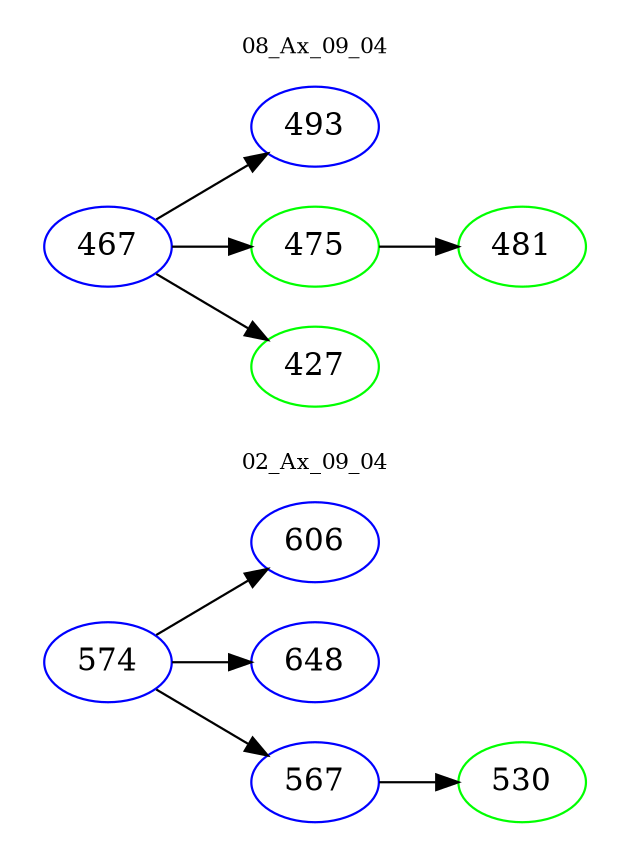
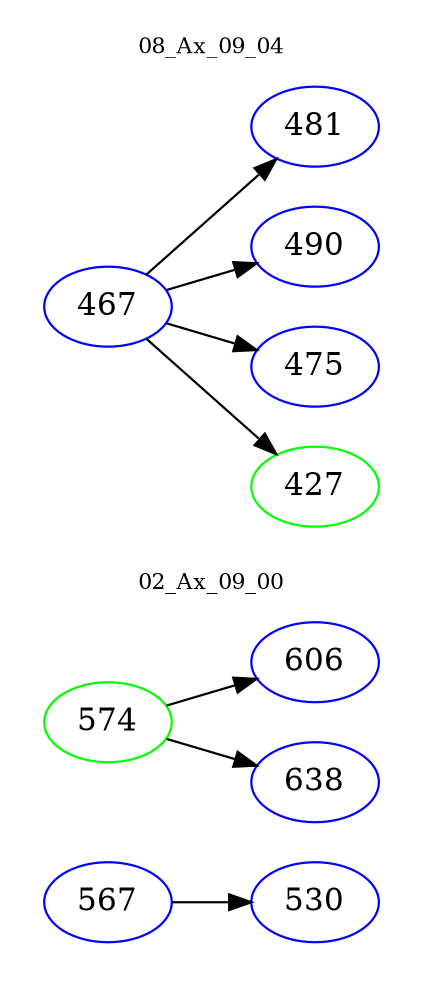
node "493": label "493" -> "490"
node "475": color green -> blue
edge "475" -> "481": now "467" -> "481"
node "481": color green -> blue
cluster "02_Ax_09_04": label "02_Ax_09_04" -> "02_Ax_09_00"
node "574": color blue -> green
node "648": label "648" -> "638"
edge "574" -> "567": removed
node "530": color green -> blue
